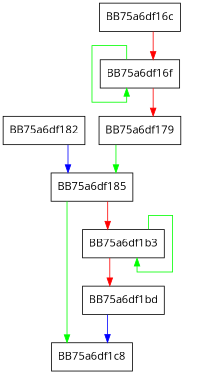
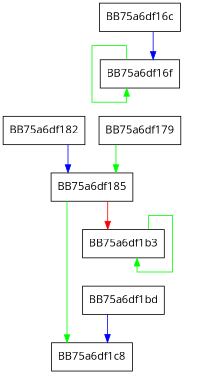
edge "BB75a6df16c" -> "BB75a6df16f": color red -> blue
edge "BB75a6df16f" -> "BB75a6df179": removed
edge "BB75a6df1b3" -> "BB75a6df1bd": removed
